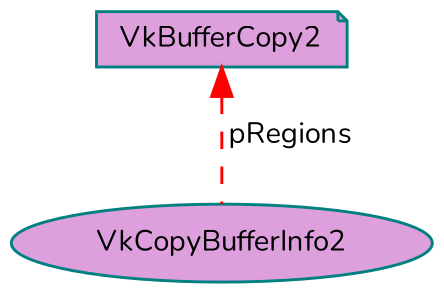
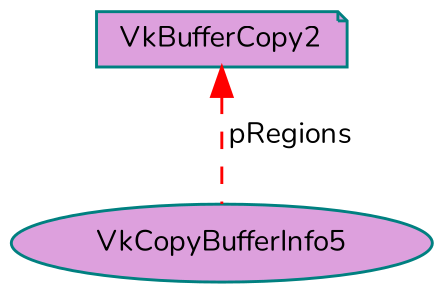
node "VkCopyBufferInfo2": label "VkCopyBufferInfo2" -> "VkCopyBufferInfo5"
